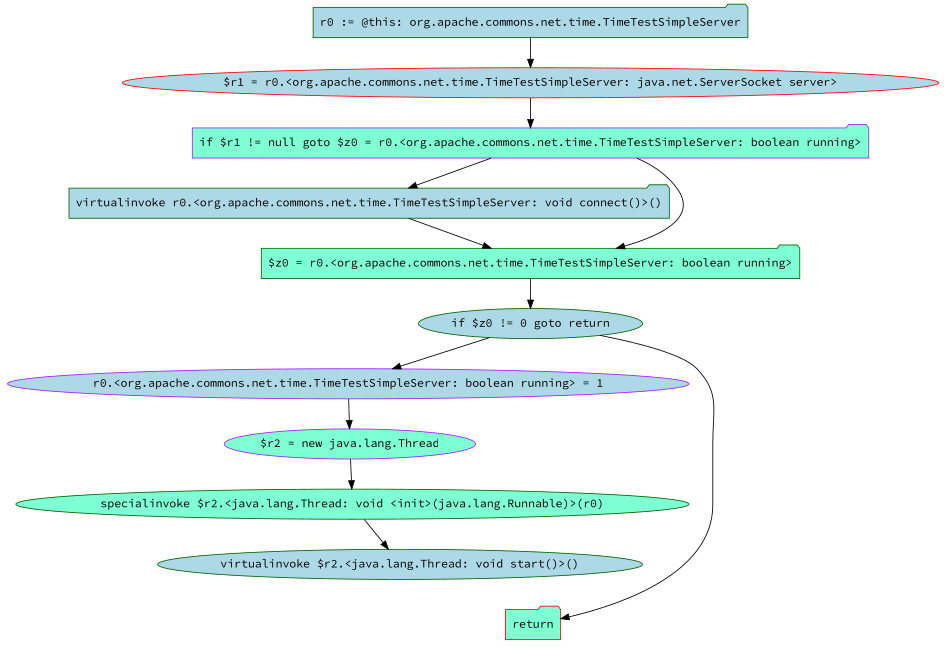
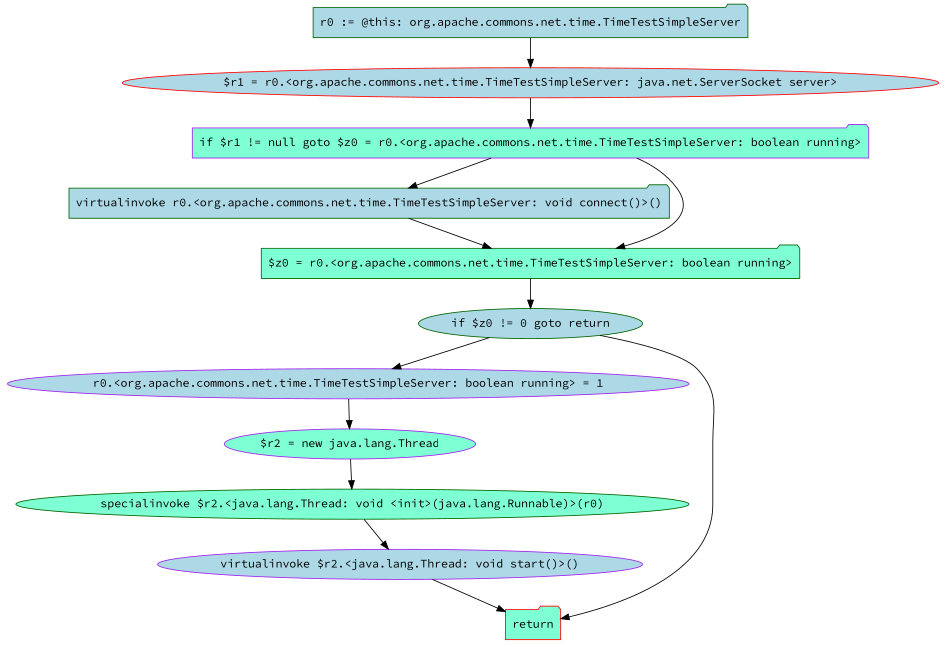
node "virtualinvoke $r2.<java.lang.Thread: void start()>()": color darkgreen -> purple
edge "virtualinvoke $r2.<java.lang.Thread: void start()>()" -> "return": added
